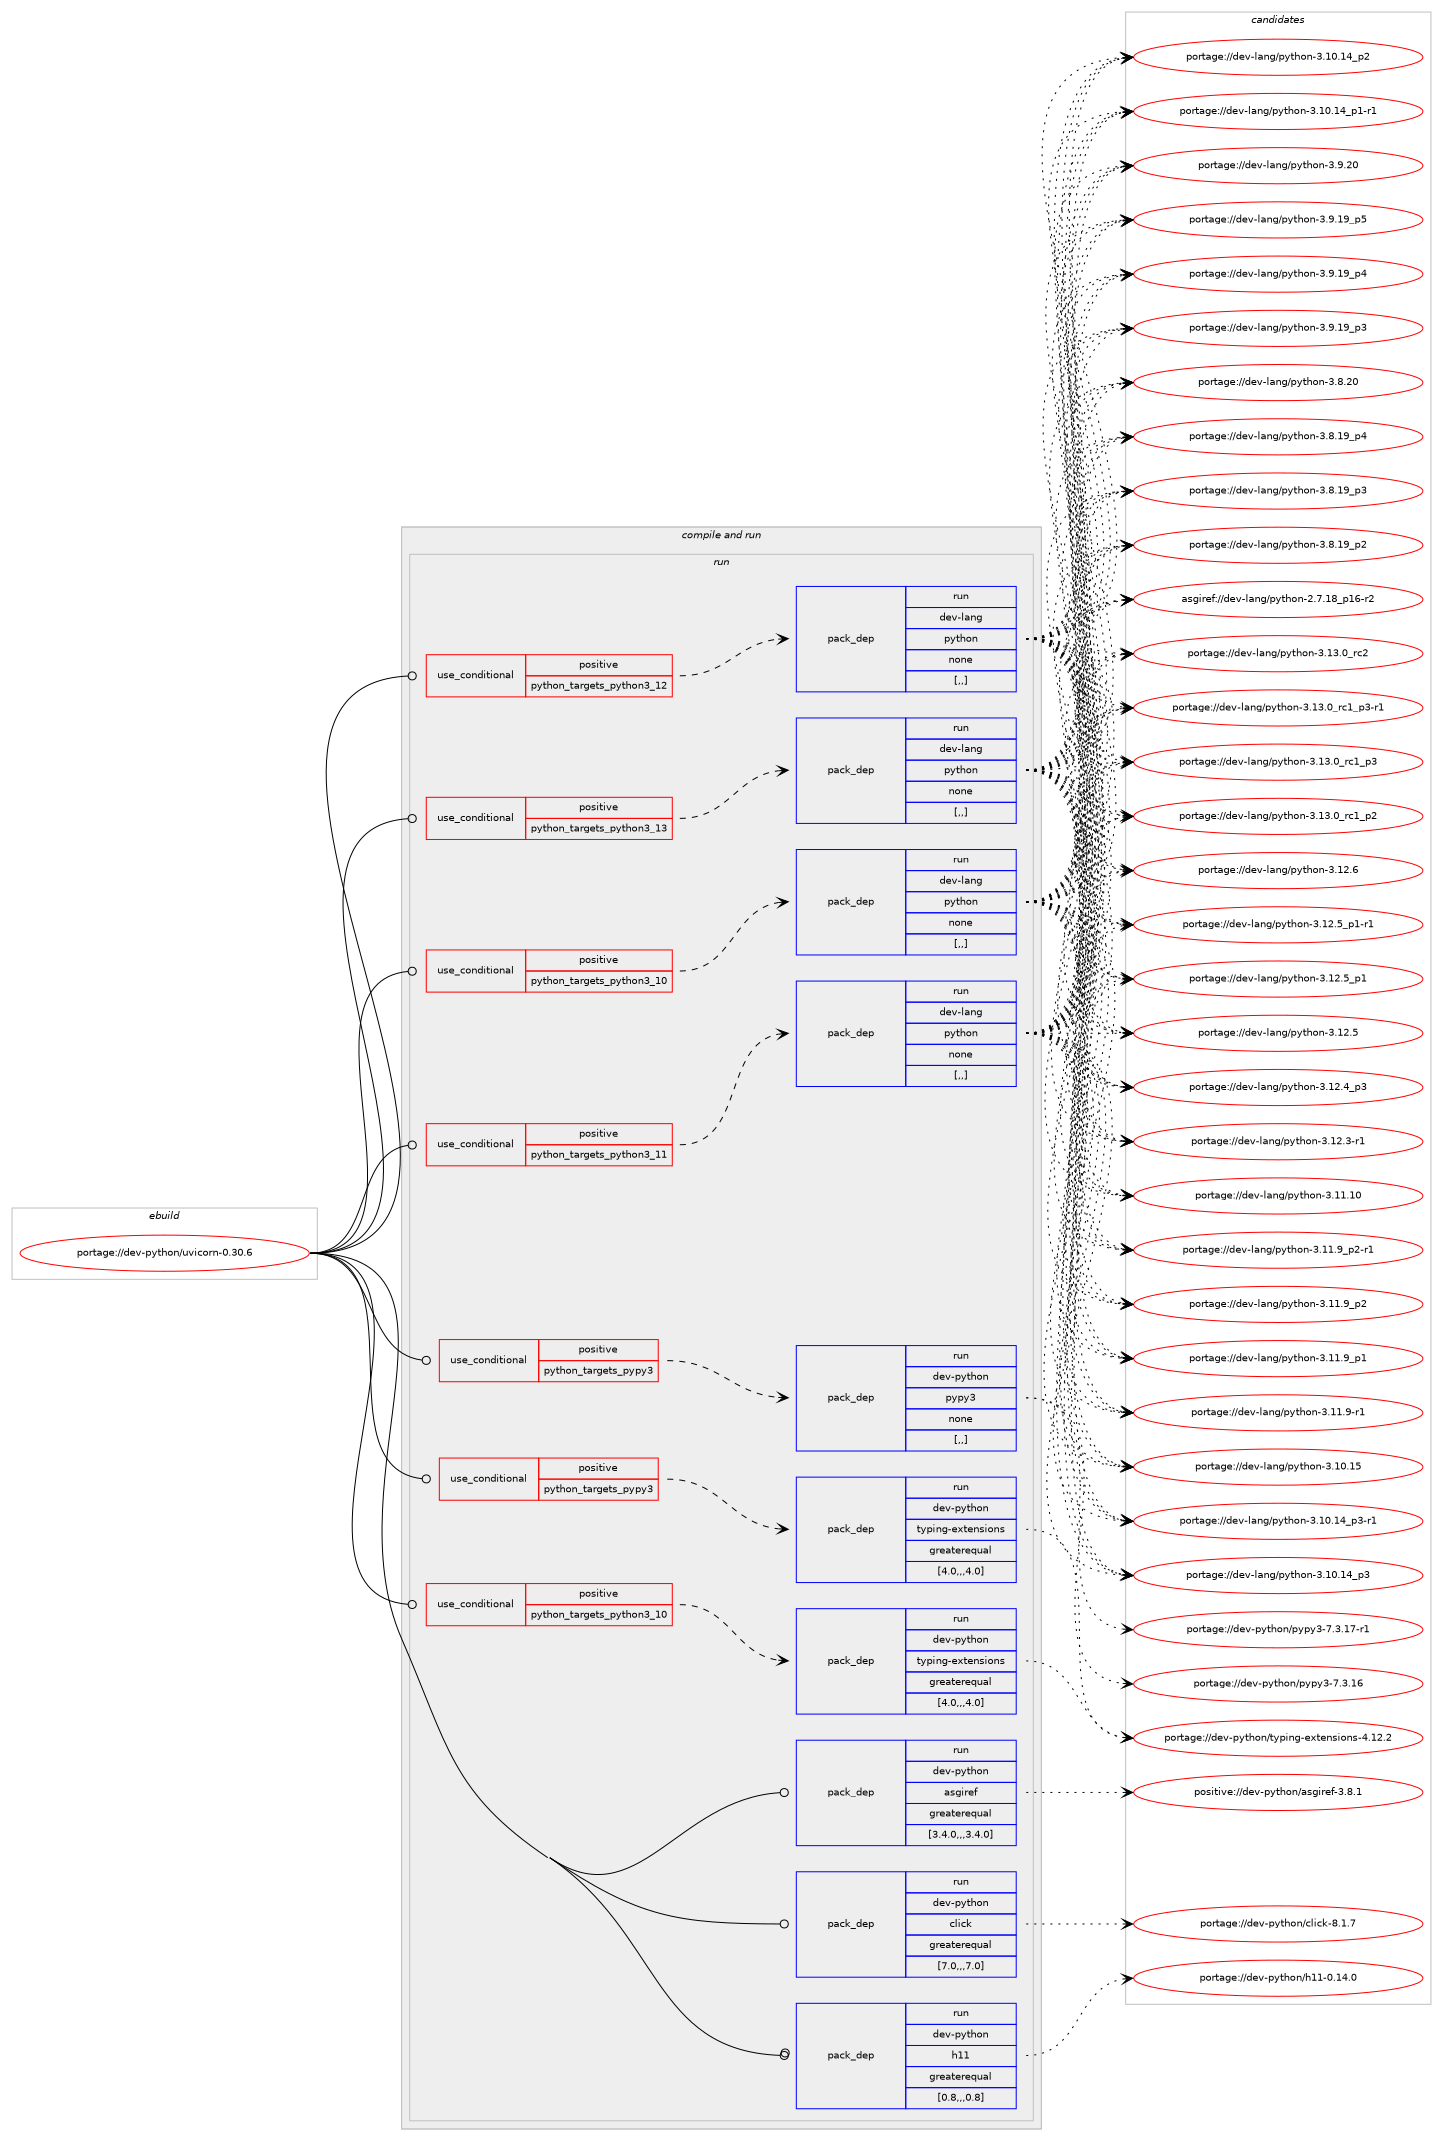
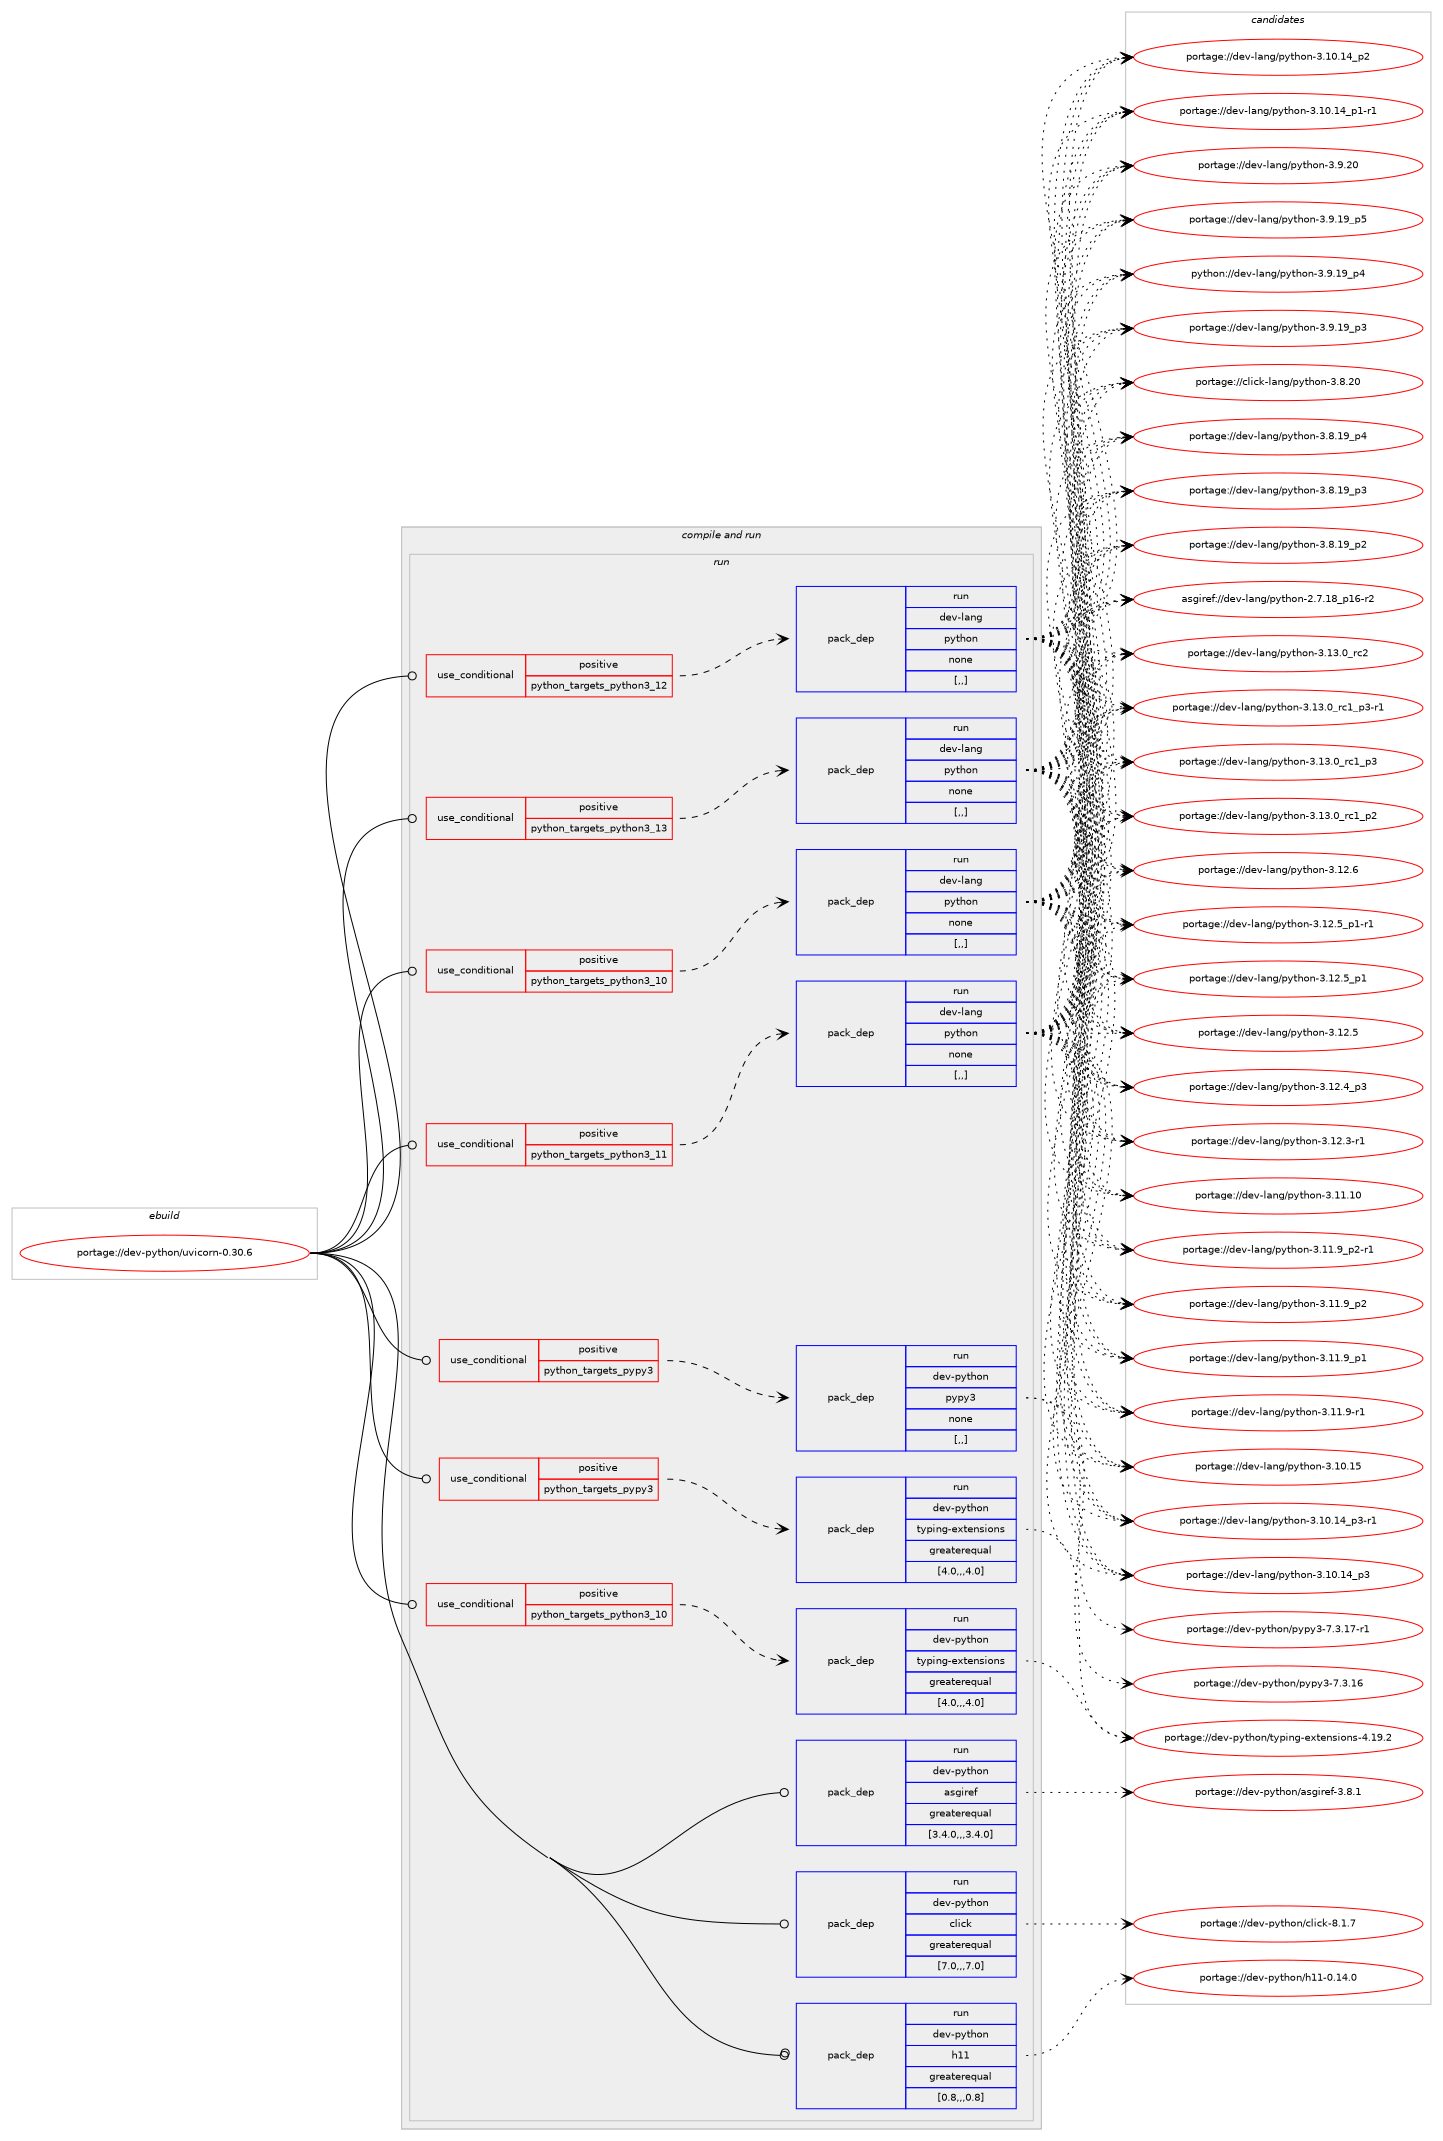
node "portage://dev-lang/python-3.9.19_p4": label "portage://dev-lang/python-3.9.19_p4" -> "python://dev-lang/python-3.9.19_p4"
node "portage://dev-lang/python-3.8.20": label "portage://dev-lang/python-3.8.20" -> "portage://click-lang/python-3.8.20"
node "portage://dev-python/typing-extensions-4.12.2": label "portage://dev-python/typing-extensions-4.12.2" -> "portage://dev-python/typing-extensions-4.19.2"
node "positive://dev-python/asgiref-3.8.1": label "positive://dev-python/asgiref-3.8.1" -> "portage://dev-python/asgiref-3.8.1"
